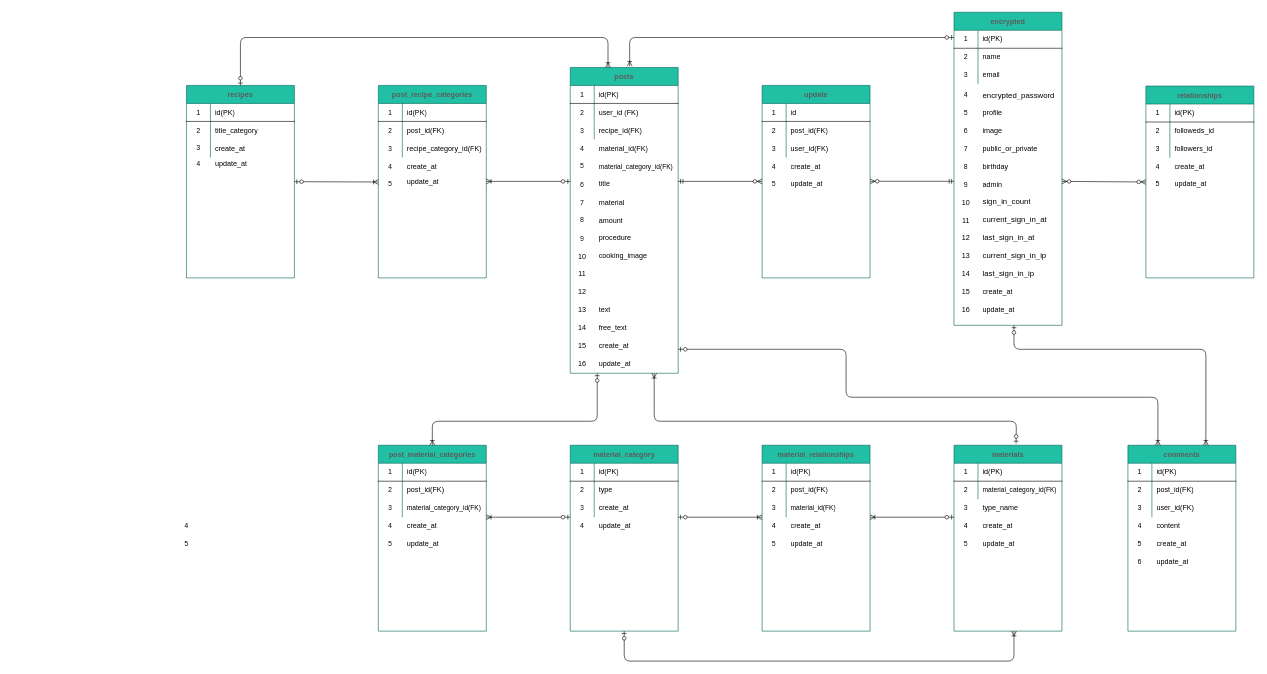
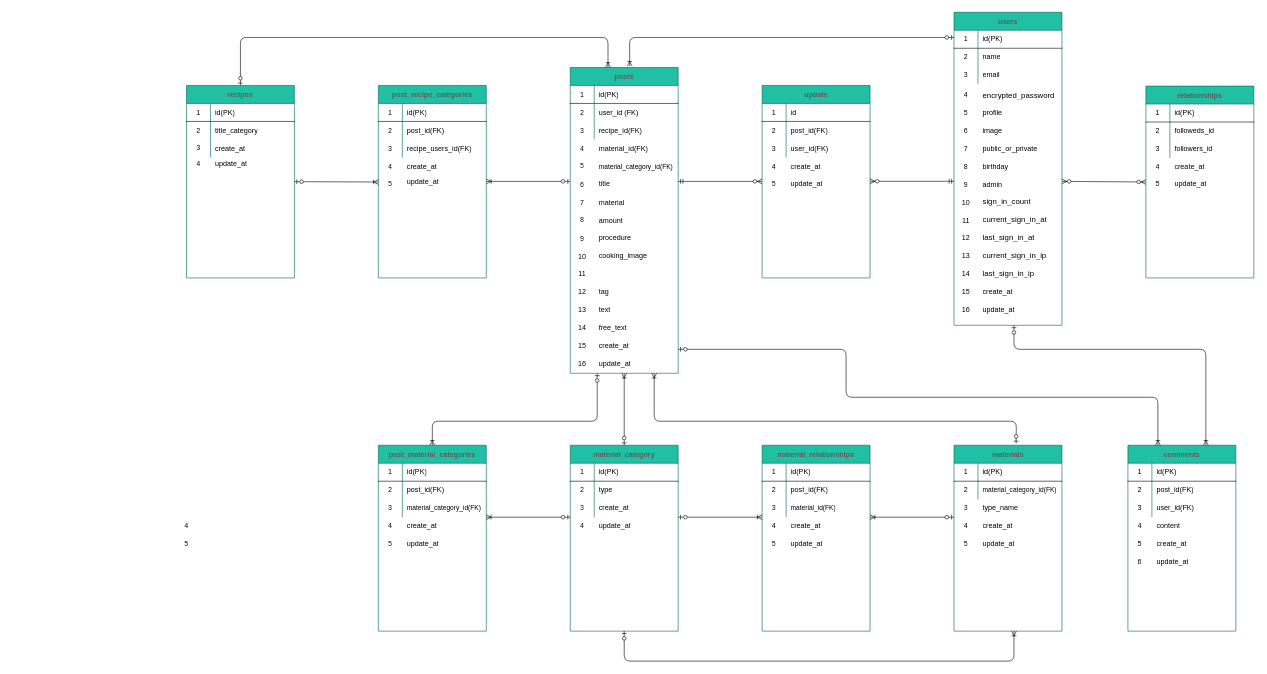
node "encrypted": label "encrypted" -> "users"
node "recipe_category_id(FK)": label "recipe_category_id(FK)" -> "recipe_users_id(FK)"
node "tag": added
edge "posts" -- "material_category": added
